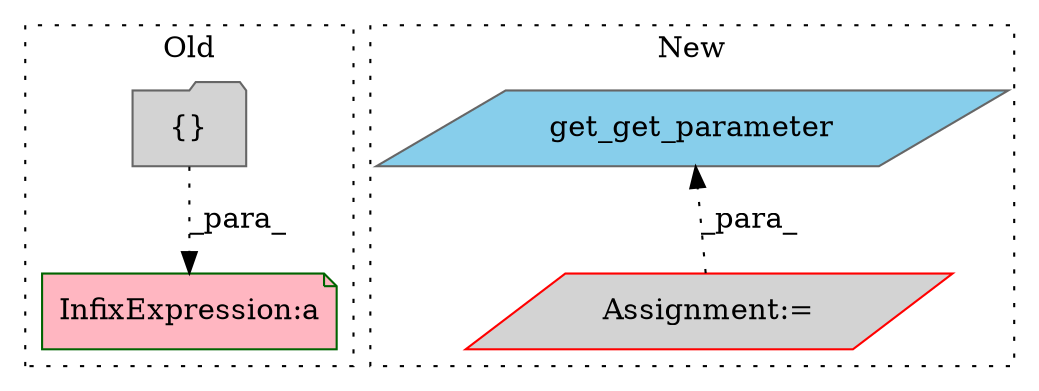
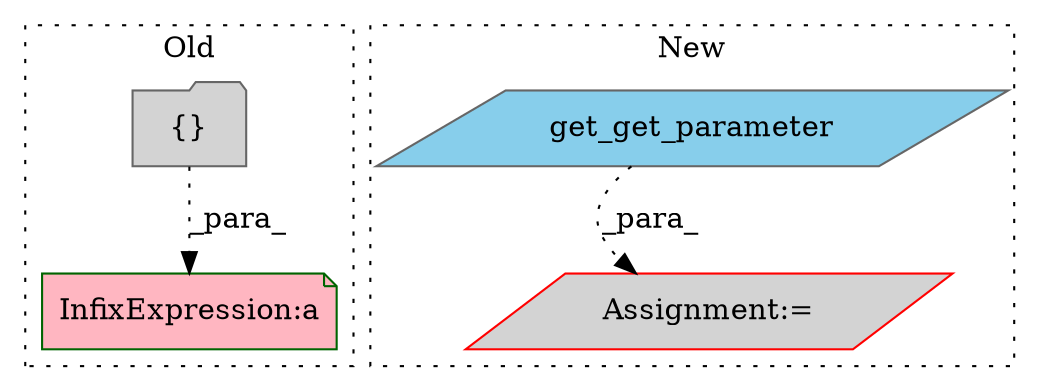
edge "Assignment:=" -> "get_get_parameter": reversed
